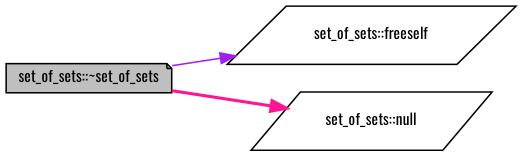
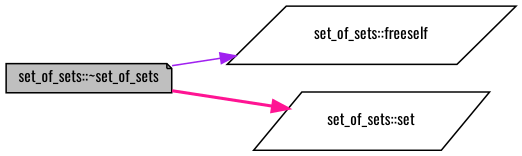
node "set_of_sets::null": label "set_of_sets::null" -> "set_of_sets::set"
